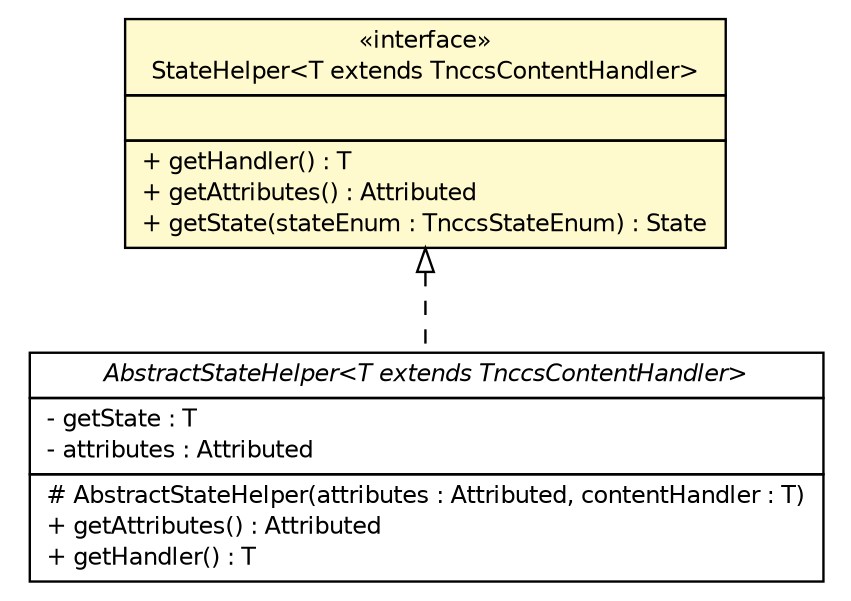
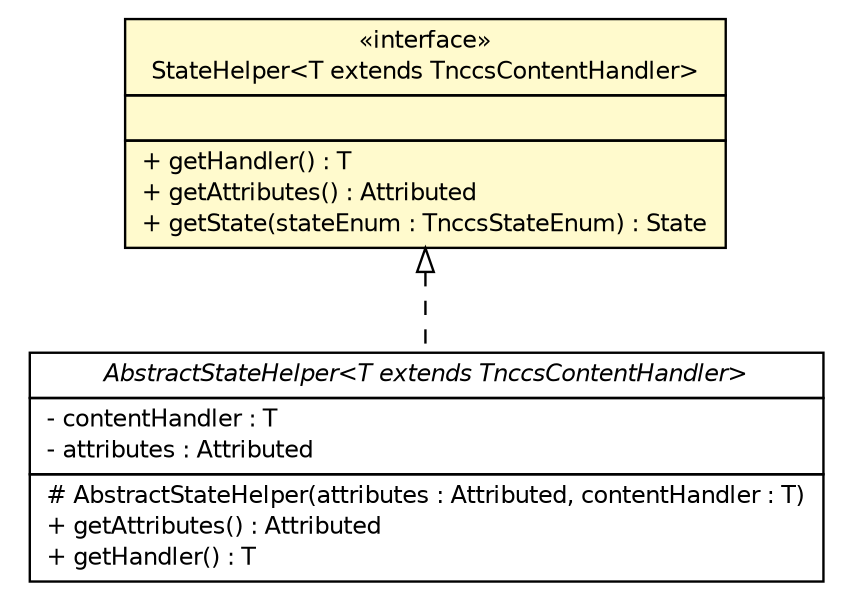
node "AbstractStateHelper<T extends TnccsContentHandler>": text "- getState : T" -> "- contentHandler : T"
